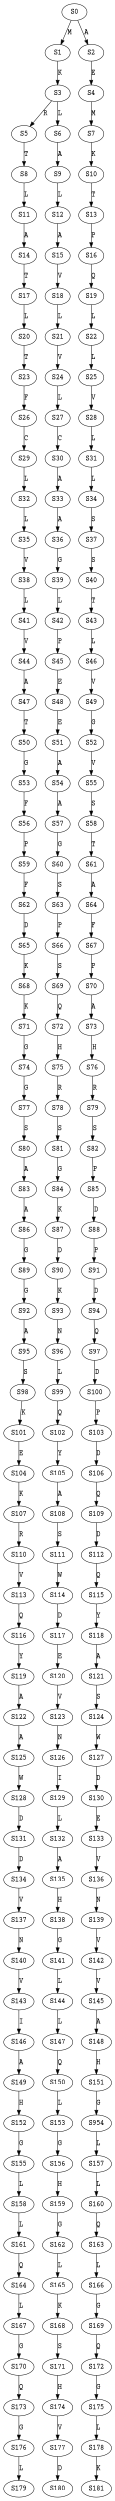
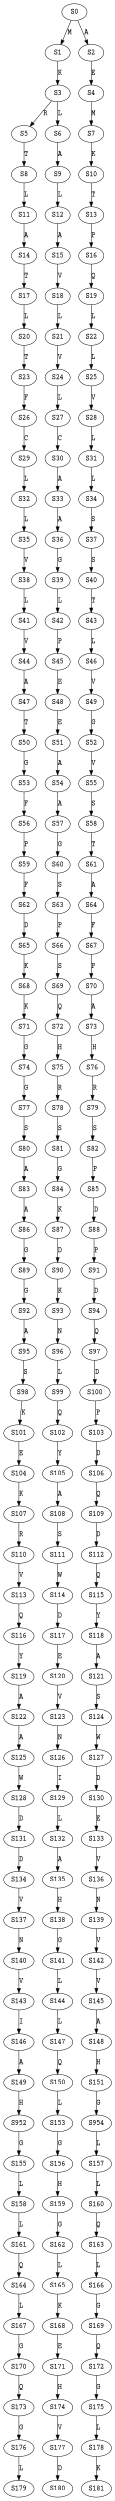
node "S152": label "S152" -> "S952"
edge "S168" -> "S171": label "S" -> "E"
